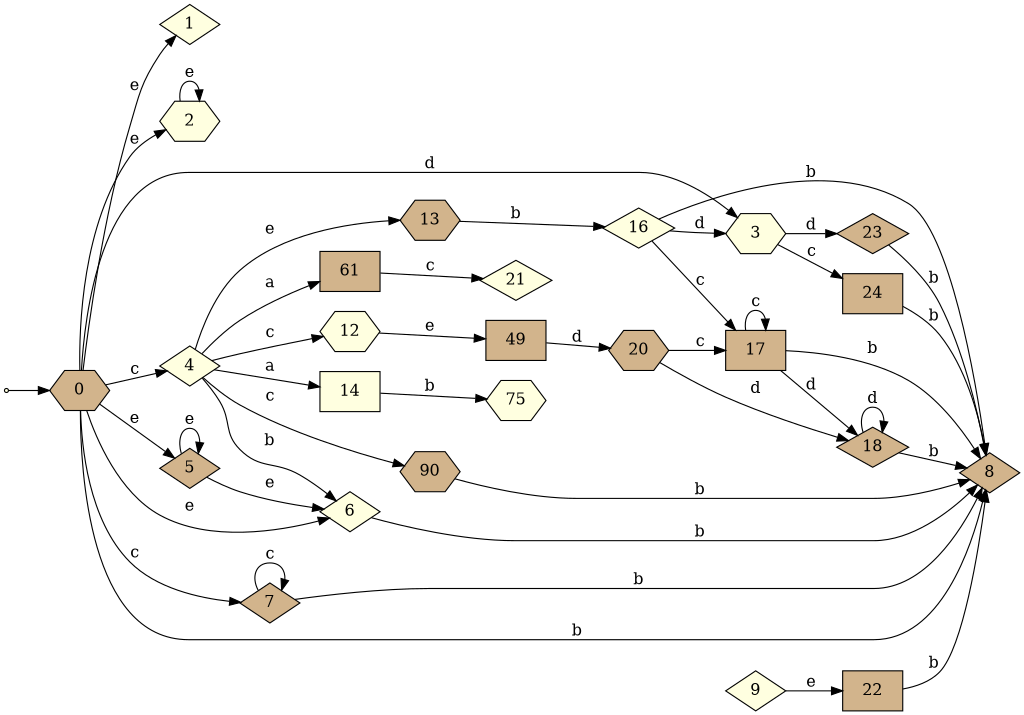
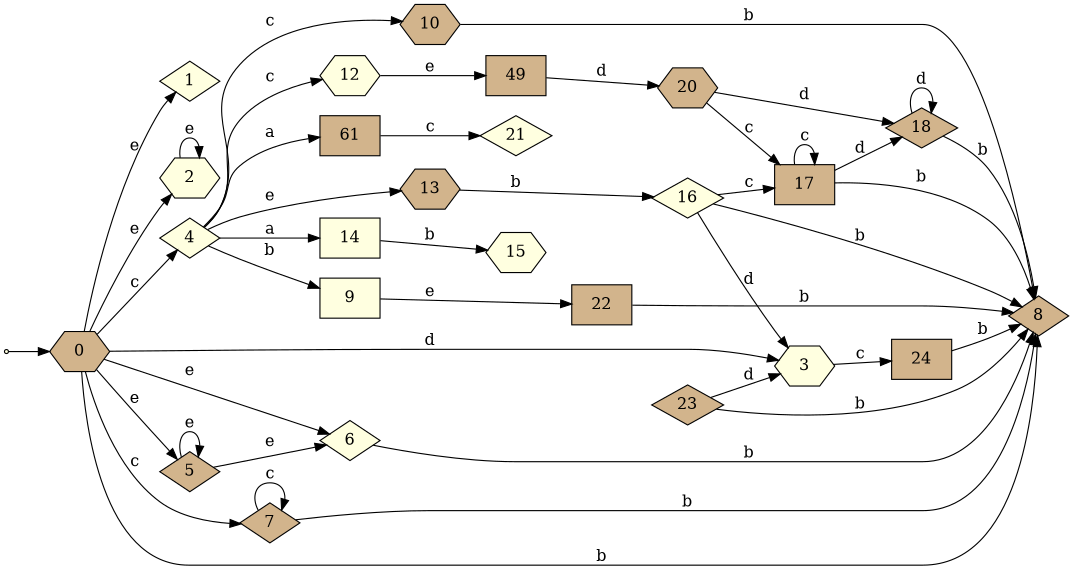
edge "3" -> "23": reversed
node "75": label "75" -> "15"
edge "4" -> "6": now "4" -> "9"
node "90": label "90" -> "10"
node "9": shape diamond -> box
